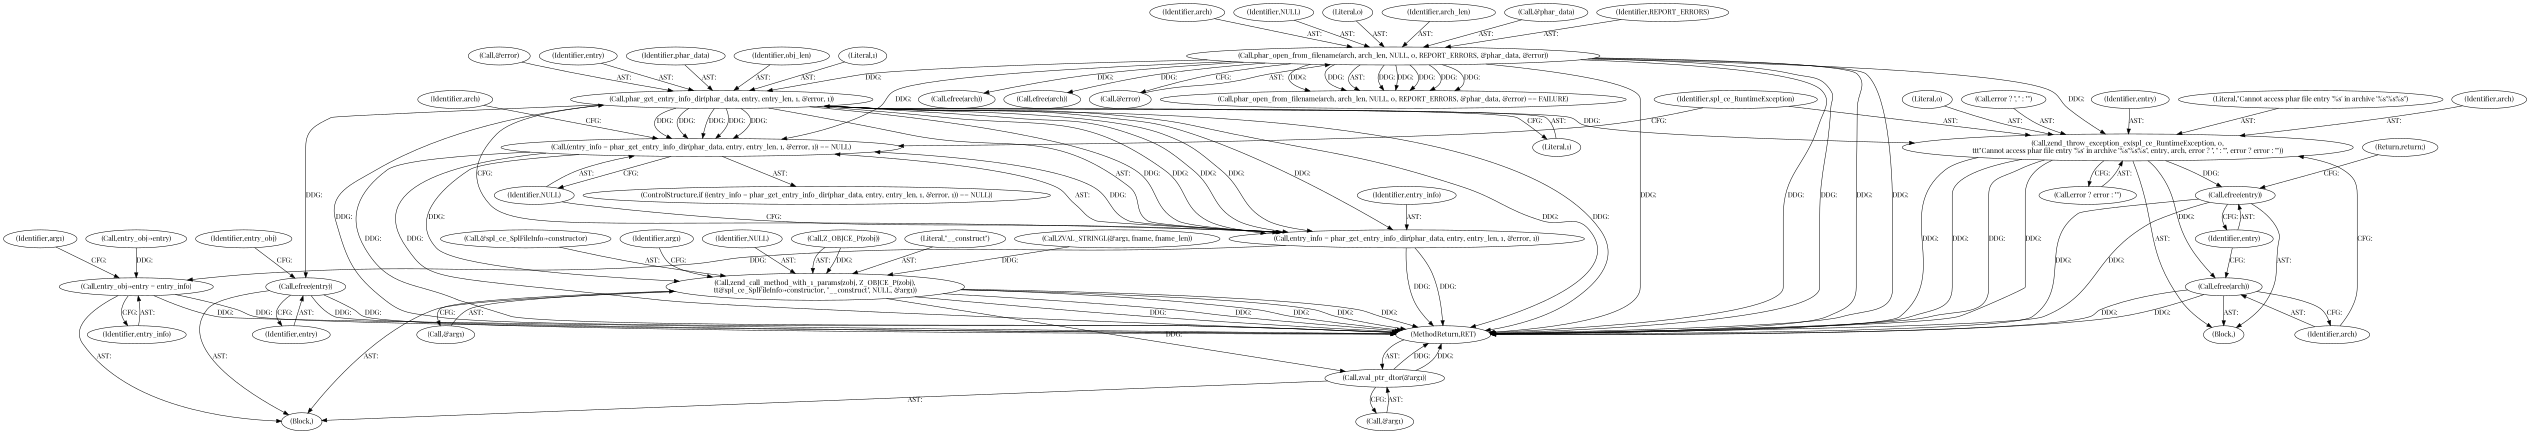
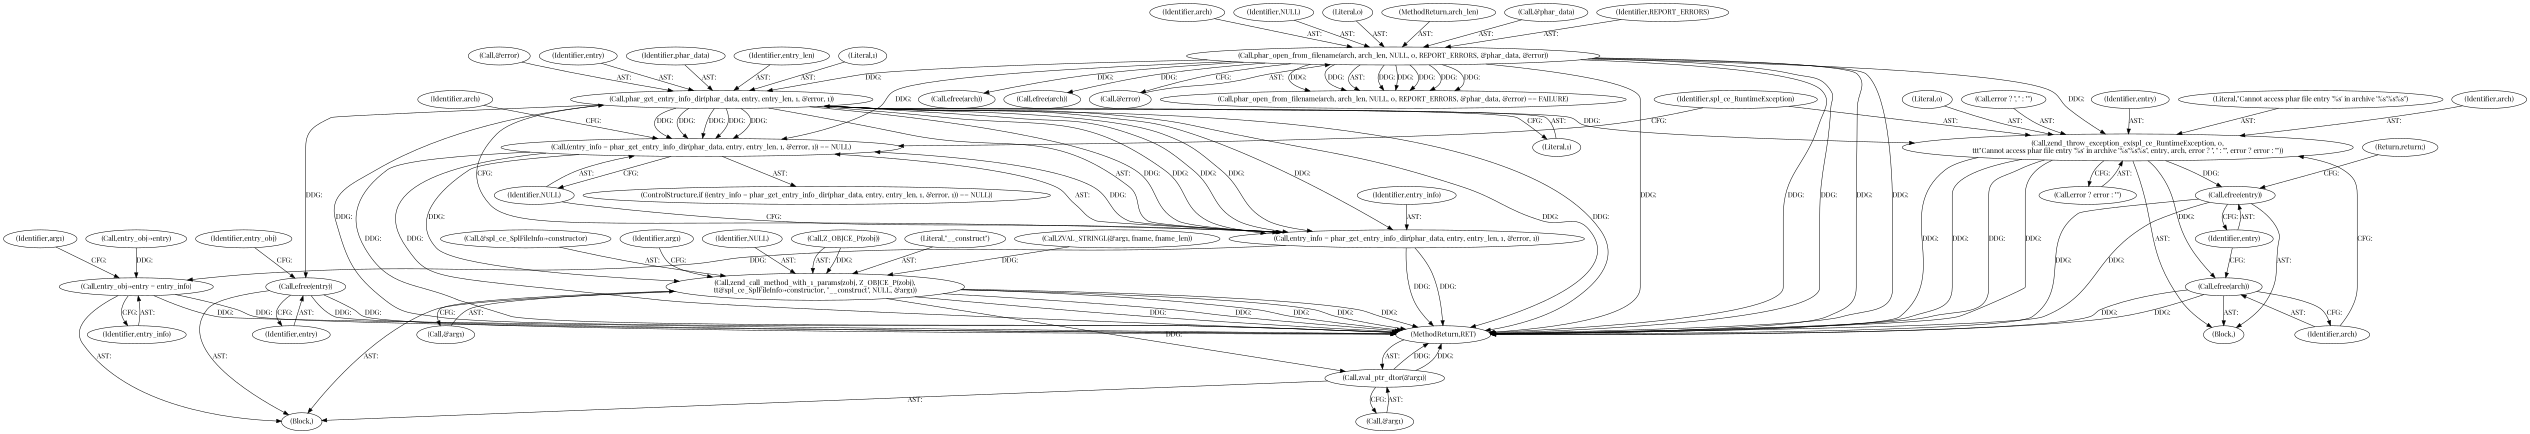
node "(Identifier,arch_len)": label "(Identifier,arch_len)" -> "(MethodReturn,arch_len)"
node "(Identifier,obj_len)": label "(Identifier,obj_len)" -> "(Identifier,entry_len)"
